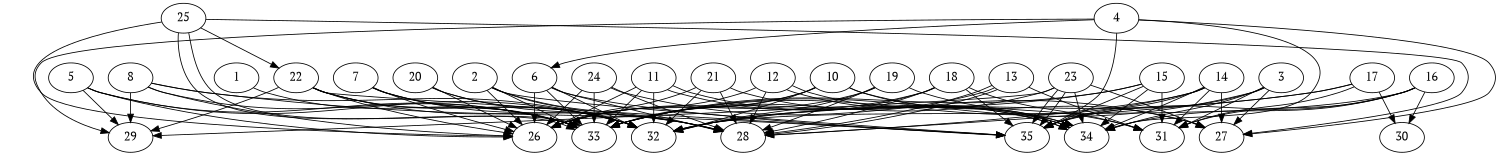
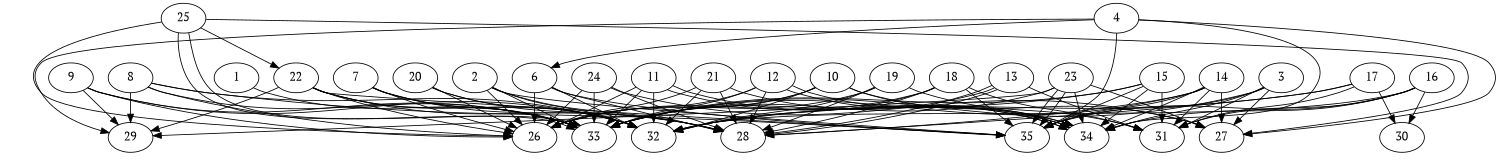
node "5": label "5" -> "9"
edge "6" -> "33": now "12" -> "33"
